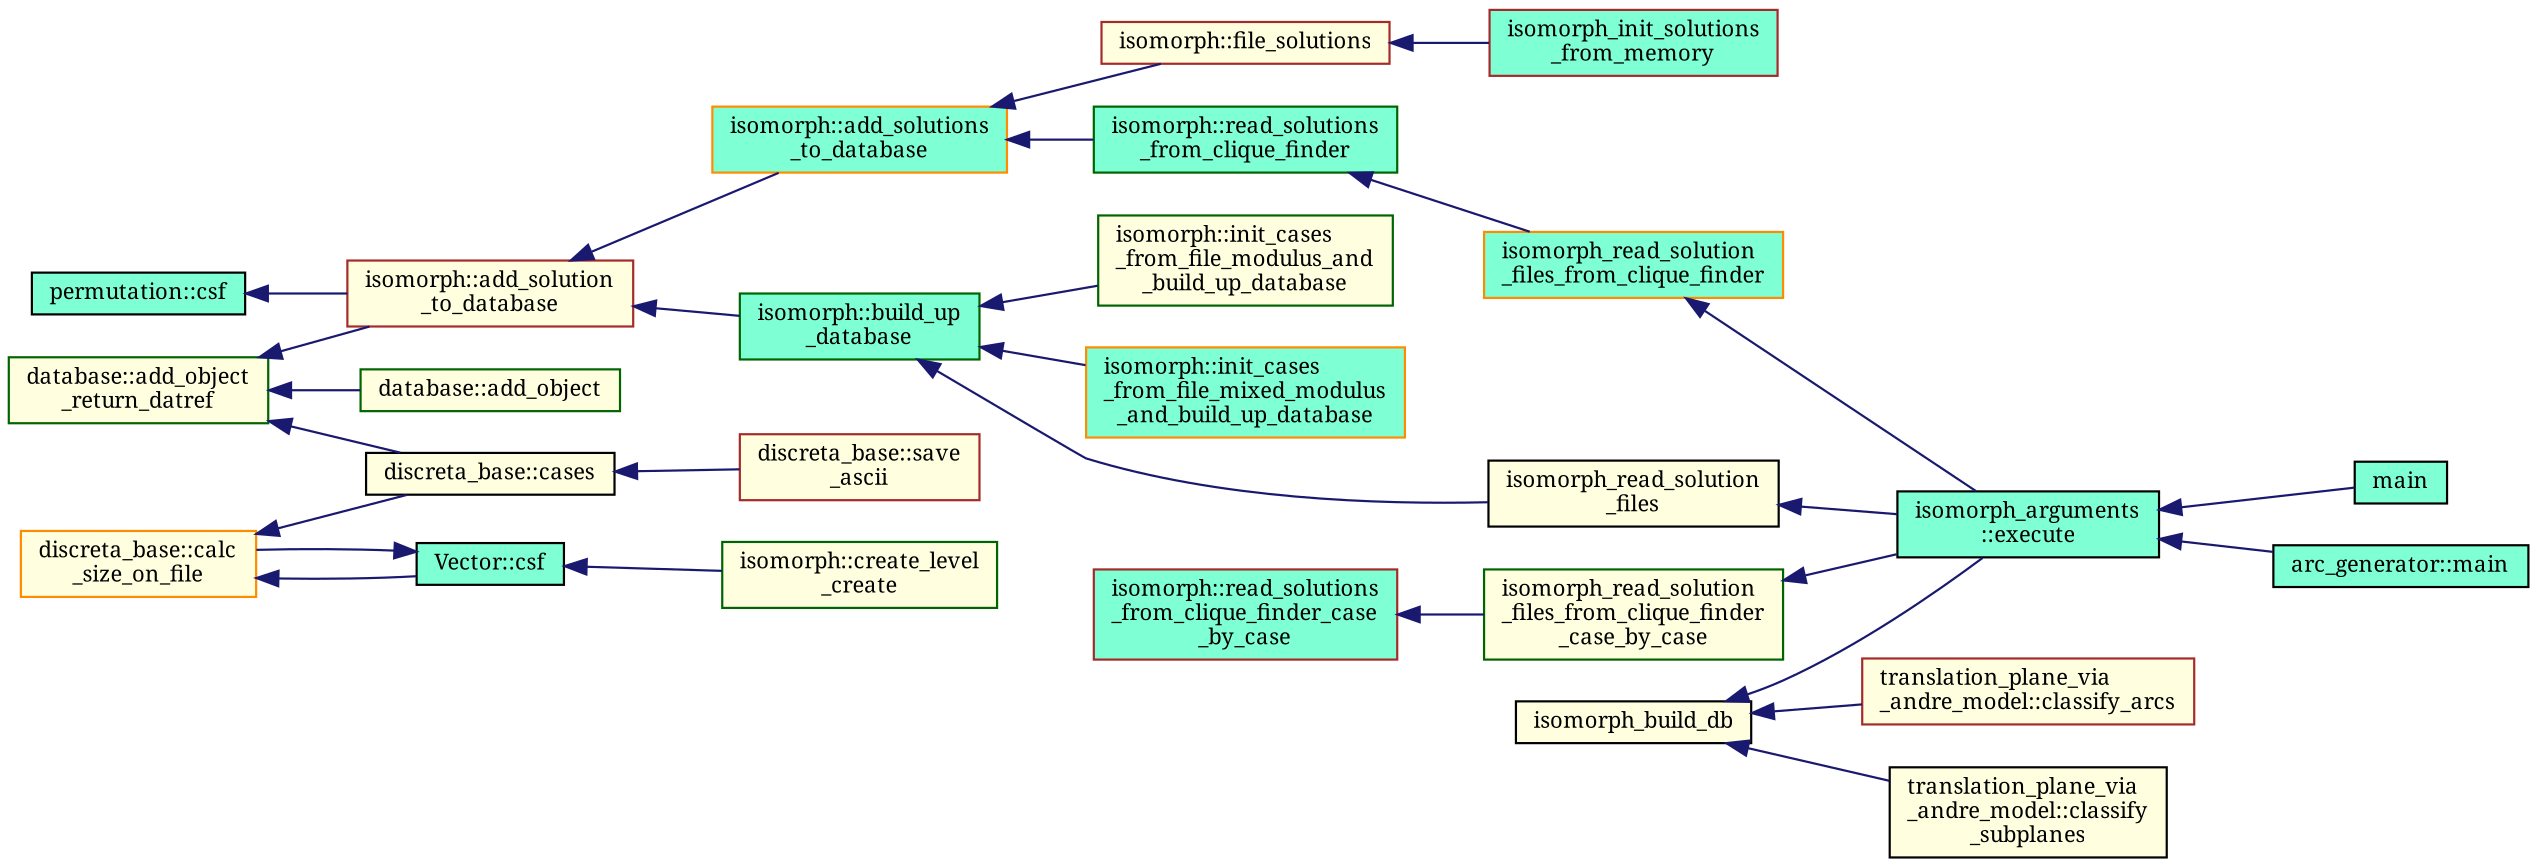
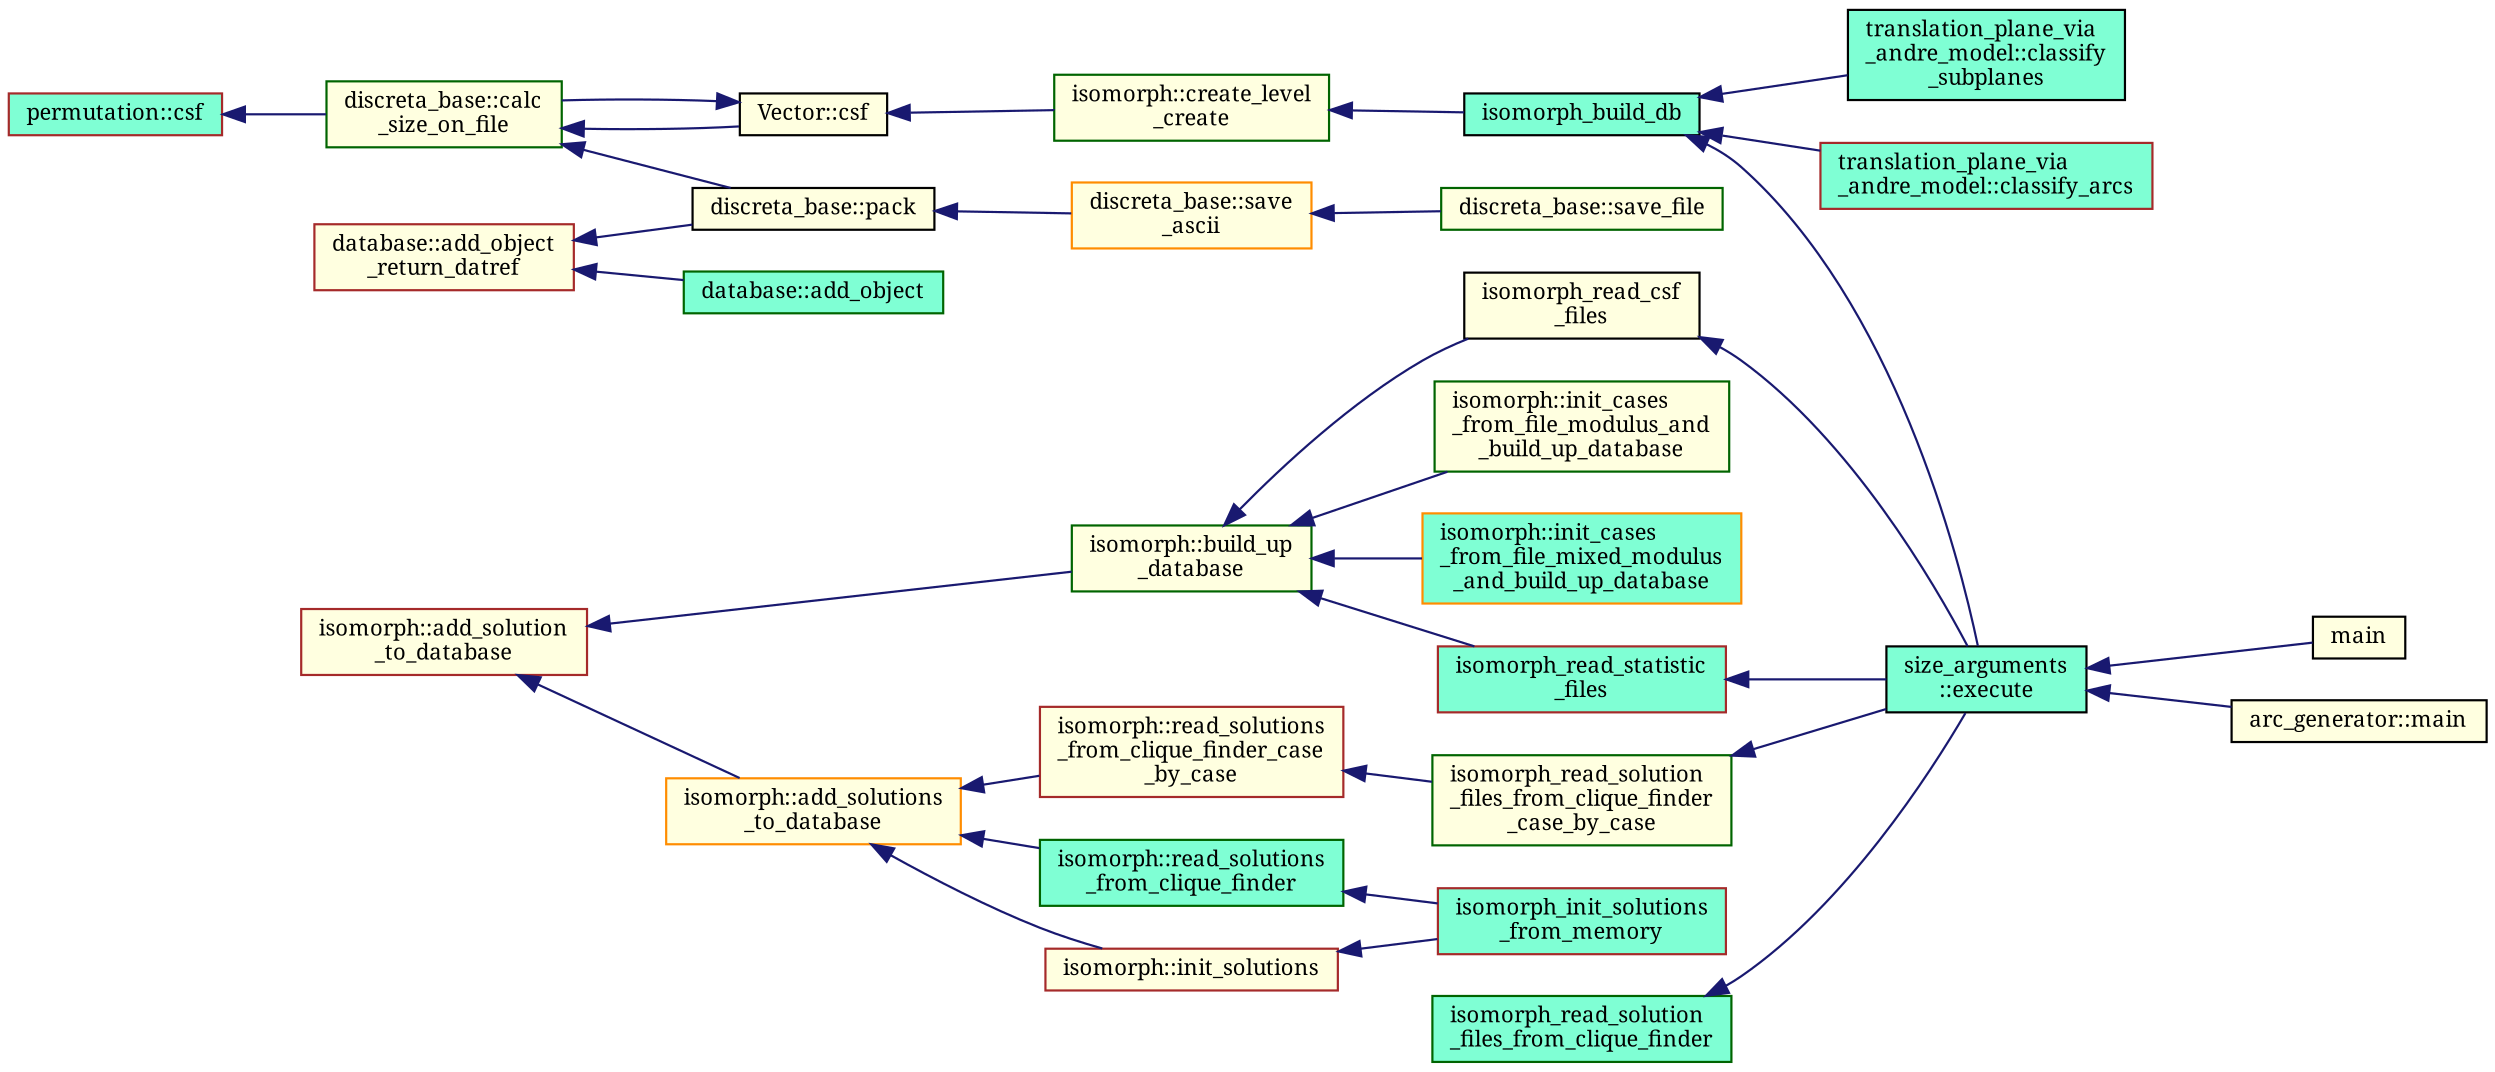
node "isomorph::file_solutions": label "isomorph::file_solutions" -> "isomorph::init_solutions"
edge "isomorph_build_db" -> "isomorph::create_level _create": added
node "isomorph::add_solutions _to_database": fillcolor aquamarine -> lightyellow
edge "isomorph_read_solution _files_from_clique_finder" -> "isomorph::read_solutions _from_clique_finder": now "isomorph_init_solutions _from_memory" -> "isomorph::read_solutions _from_clique_finder"
node "discreta_base::save_file": added
node "isomorph_read_solution _files_from_clique_finder": color darkorange -> darkgreen
node "permutation::csf": color black -> brown
edge "isomorph::add_solution _to_database" -> "permutation::csf": now "discreta_base::calc _size_on_file" -> "permutation::csf"
node "isomorph::build_up _database": fillcolor aquamarine -> lightyellow
edge "isomorph::add_solution _to_database" -> "database::add_object _return_datref": removed
node "database::add_object _return_datref": color darkgreen -> brown
node "database::add_object": fillcolor lightyellow -> aquamarine
node "discreta_base::save _ascii": color brown -> darkorange
node "discreta_base::cases": label "discreta_base::cases" -> "discreta_base::pack"
node "main": fillcolor aquamarine -> lightyellow
node "isomorph_read_solution _files": label "isomorph_read_solution _files" -> "isomorph_read_csf _files"
node "isomorph_arguments ::execute": label "isomorph_arguments ::execute" -> "size_arguments ::execute"
node "discreta_base::calc _size_on_file": color darkorange -> darkgreen
node "Vector::csf": fillcolor aquamarine -> lightyellow
node "arc_generator::main": fillcolor aquamarine -> lightyellow
node "isomorph::read_solutions _from_clique_finder_case _by_case": fillcolor aquamarine -> lightyellow
node "isomorph_read_statistic _files": added
node "translation_plane_via _andre_model::classify_arcs": fillcolor lightyellow -> aquamarine
node "isomorph_build_db": fillcolor lightyellow -> aquamarine
edge "isomorph::read_solutions _from_clique_finder_case _by_case" -> "isomorph::add_solutions _to_database": added
node "translation_plane_via _andre_model::classify _subplanes": fillcolor lightyellow -> aquamarine
